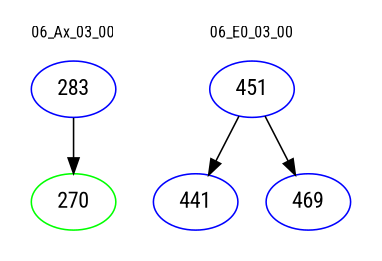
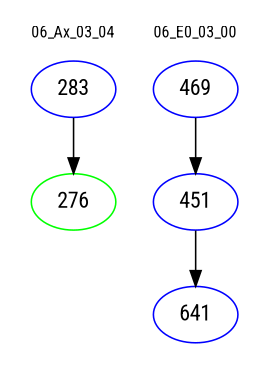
cluster "06_Ax_03_00": label "06_Ax_03_00" -> "06_Ax_03_04"
edge "451" -> "469": reversed
node "270": label "270" -> "276"
node "441": label "441" -> "641"
